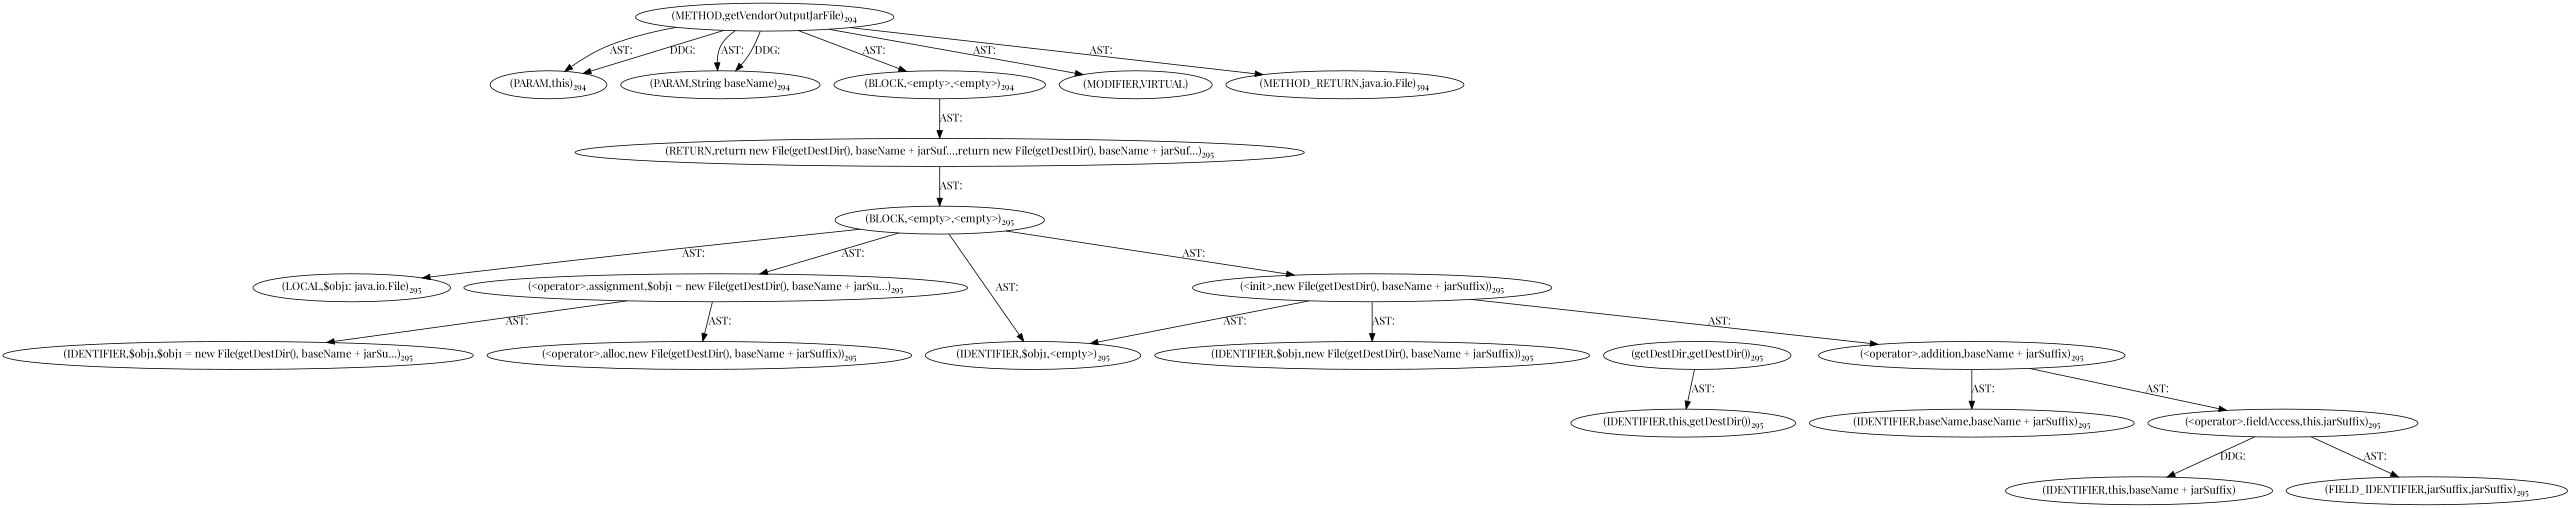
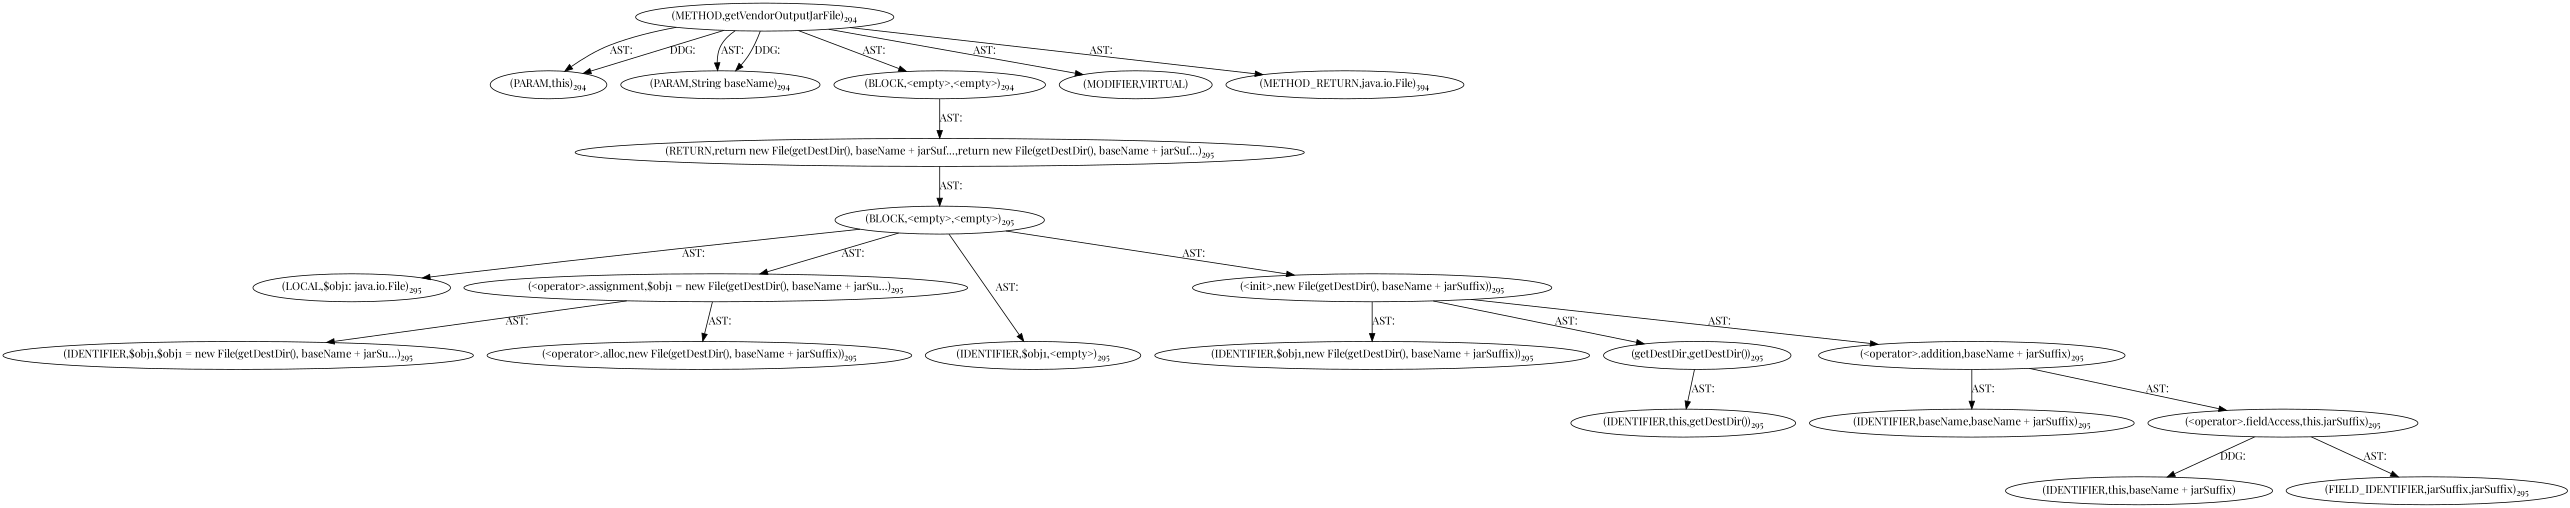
edge "(<init>,new File(getDestDir(), baseName + jarSuffix))" -> "(IDENTIFIER,$obj1,<empty>)": now "(<init>,new File(getDestDir(), baseName + jarSuffix))" -> "(getDestDir,getDestDir())"
